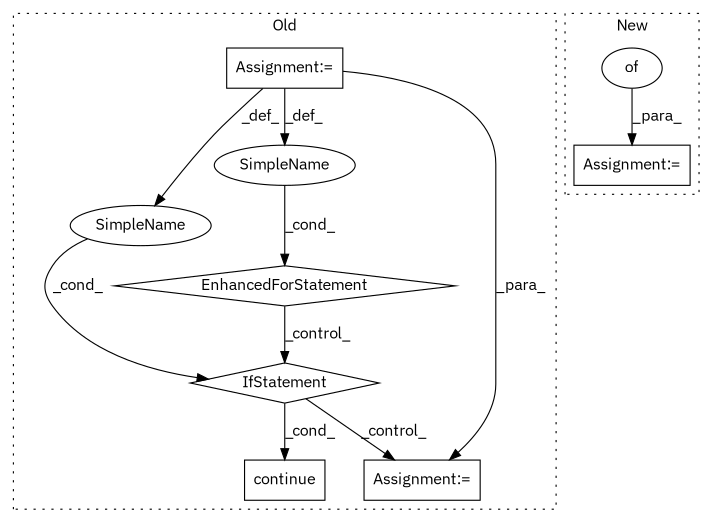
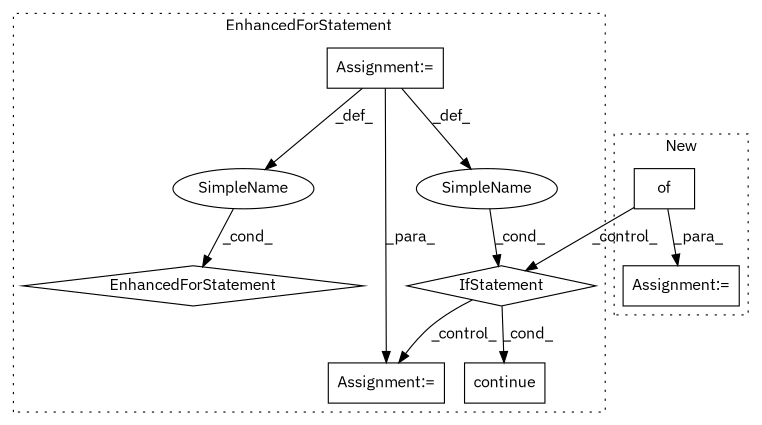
cluster "Old": label "Old" -> "EnhancedForStatement"
node "of": shape ellipse -> box
edge "EnhancedForStatement" -> "IfStatement": now "of" -> "IfStatement"
